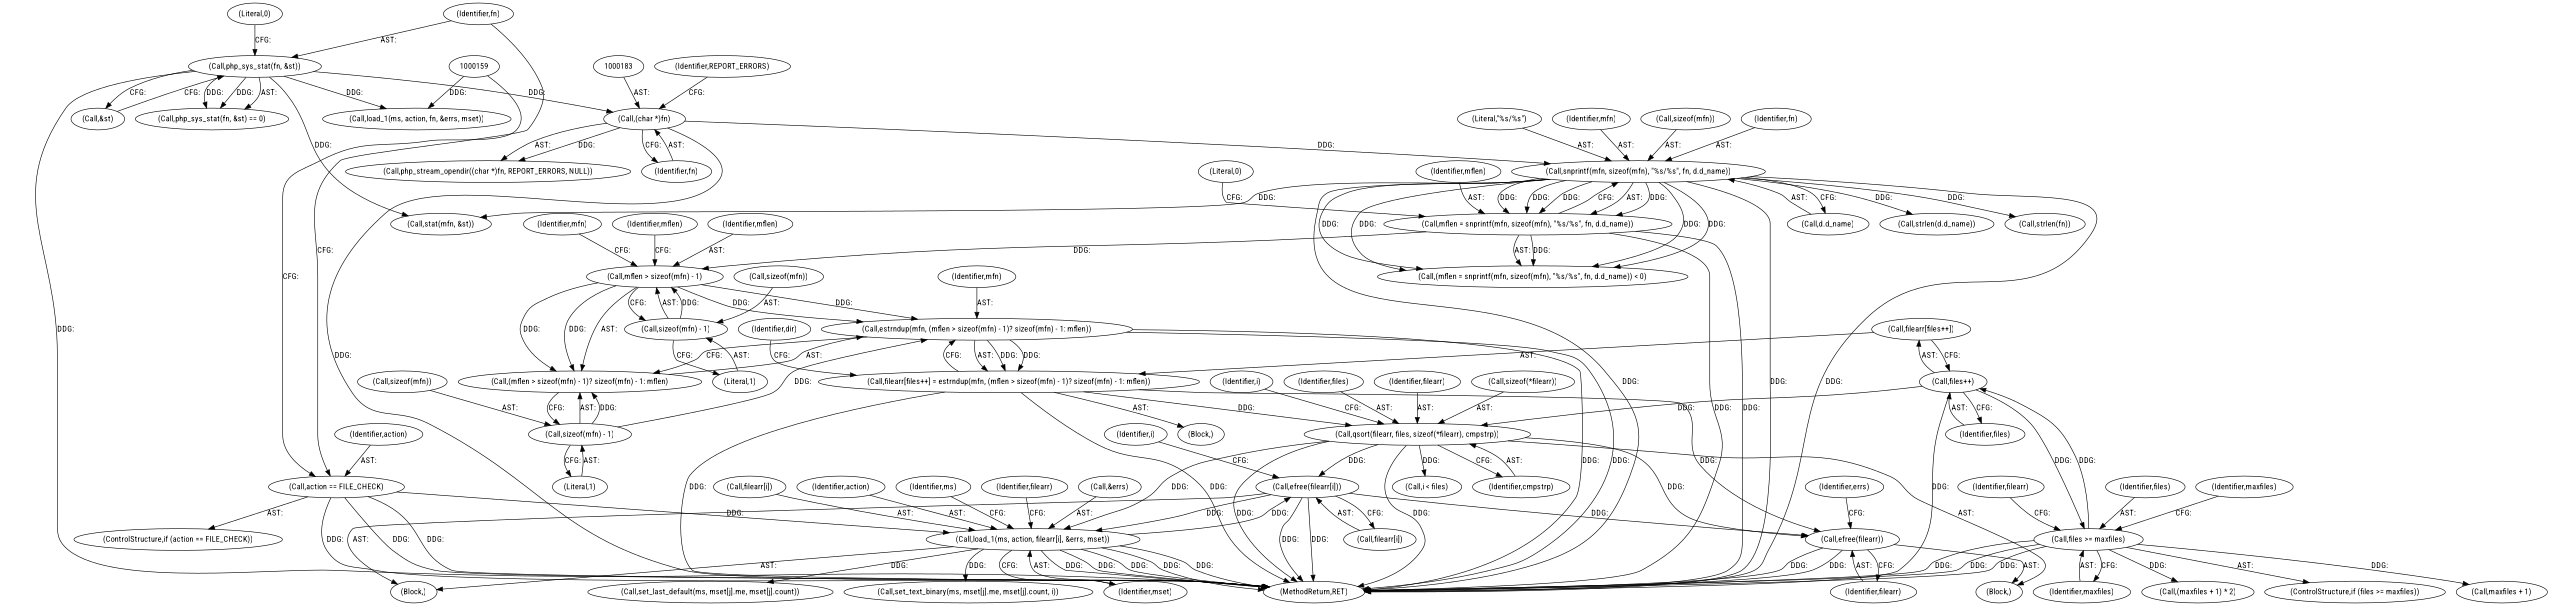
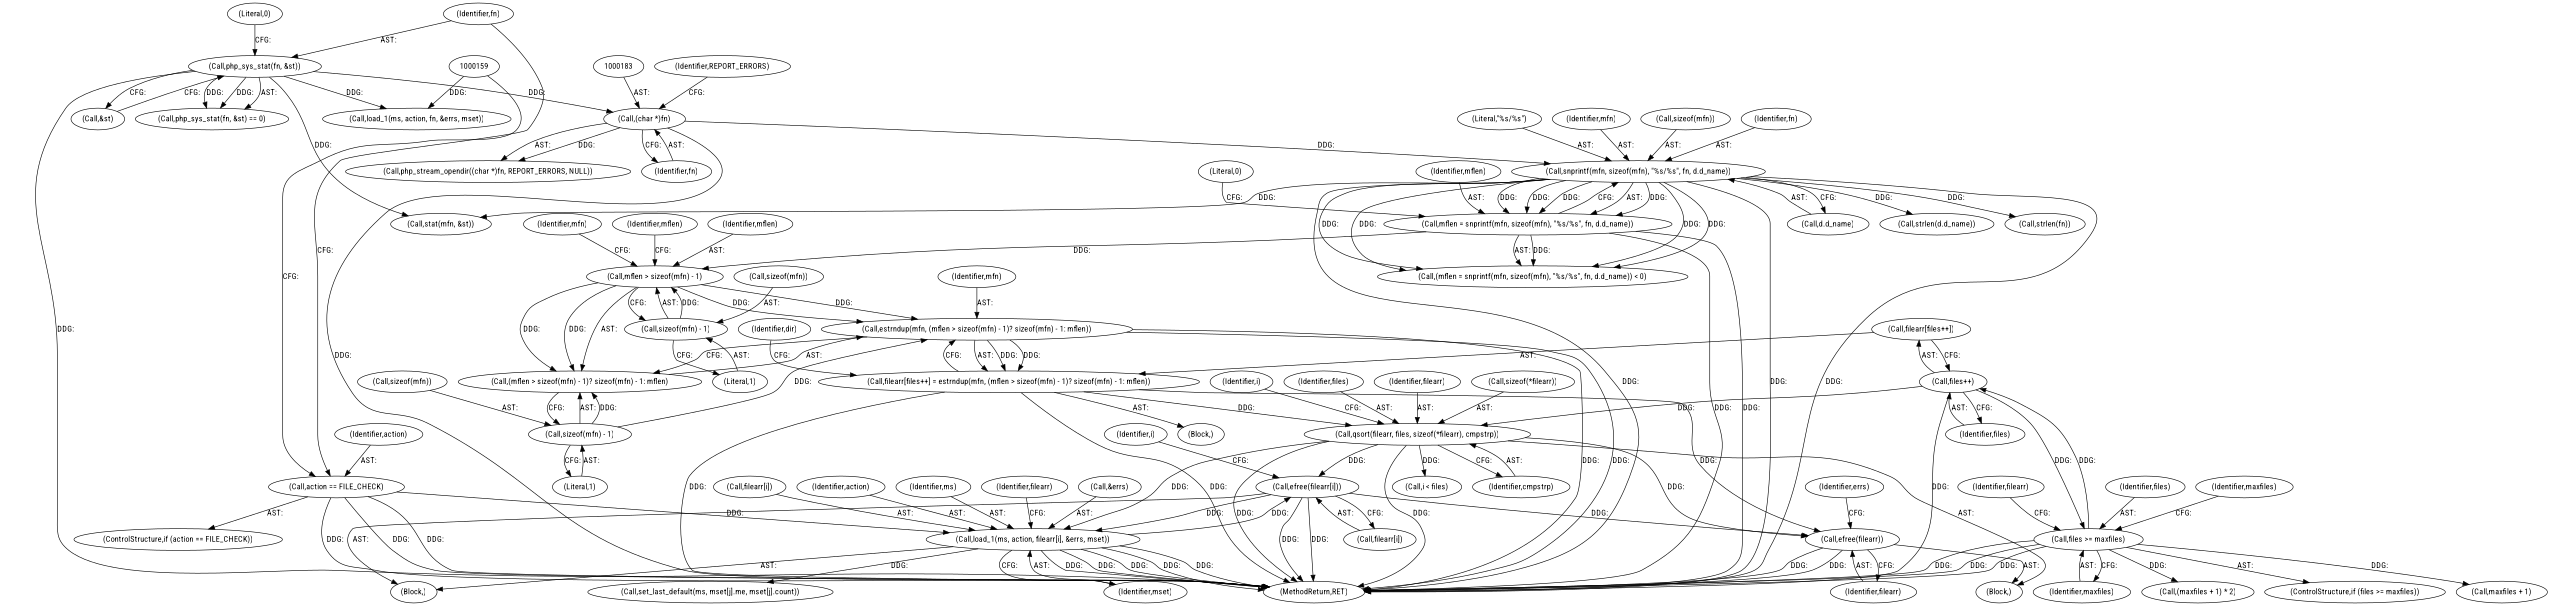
edge "(Identifier,ms)" -> "(Call,load_1(ms, action, filearr[i], &errs, mset))": label "CFG: " -> "AST: "
node "(Call,set_text_binary(ms, mset[j].me, mset[j].count, i))": removed
